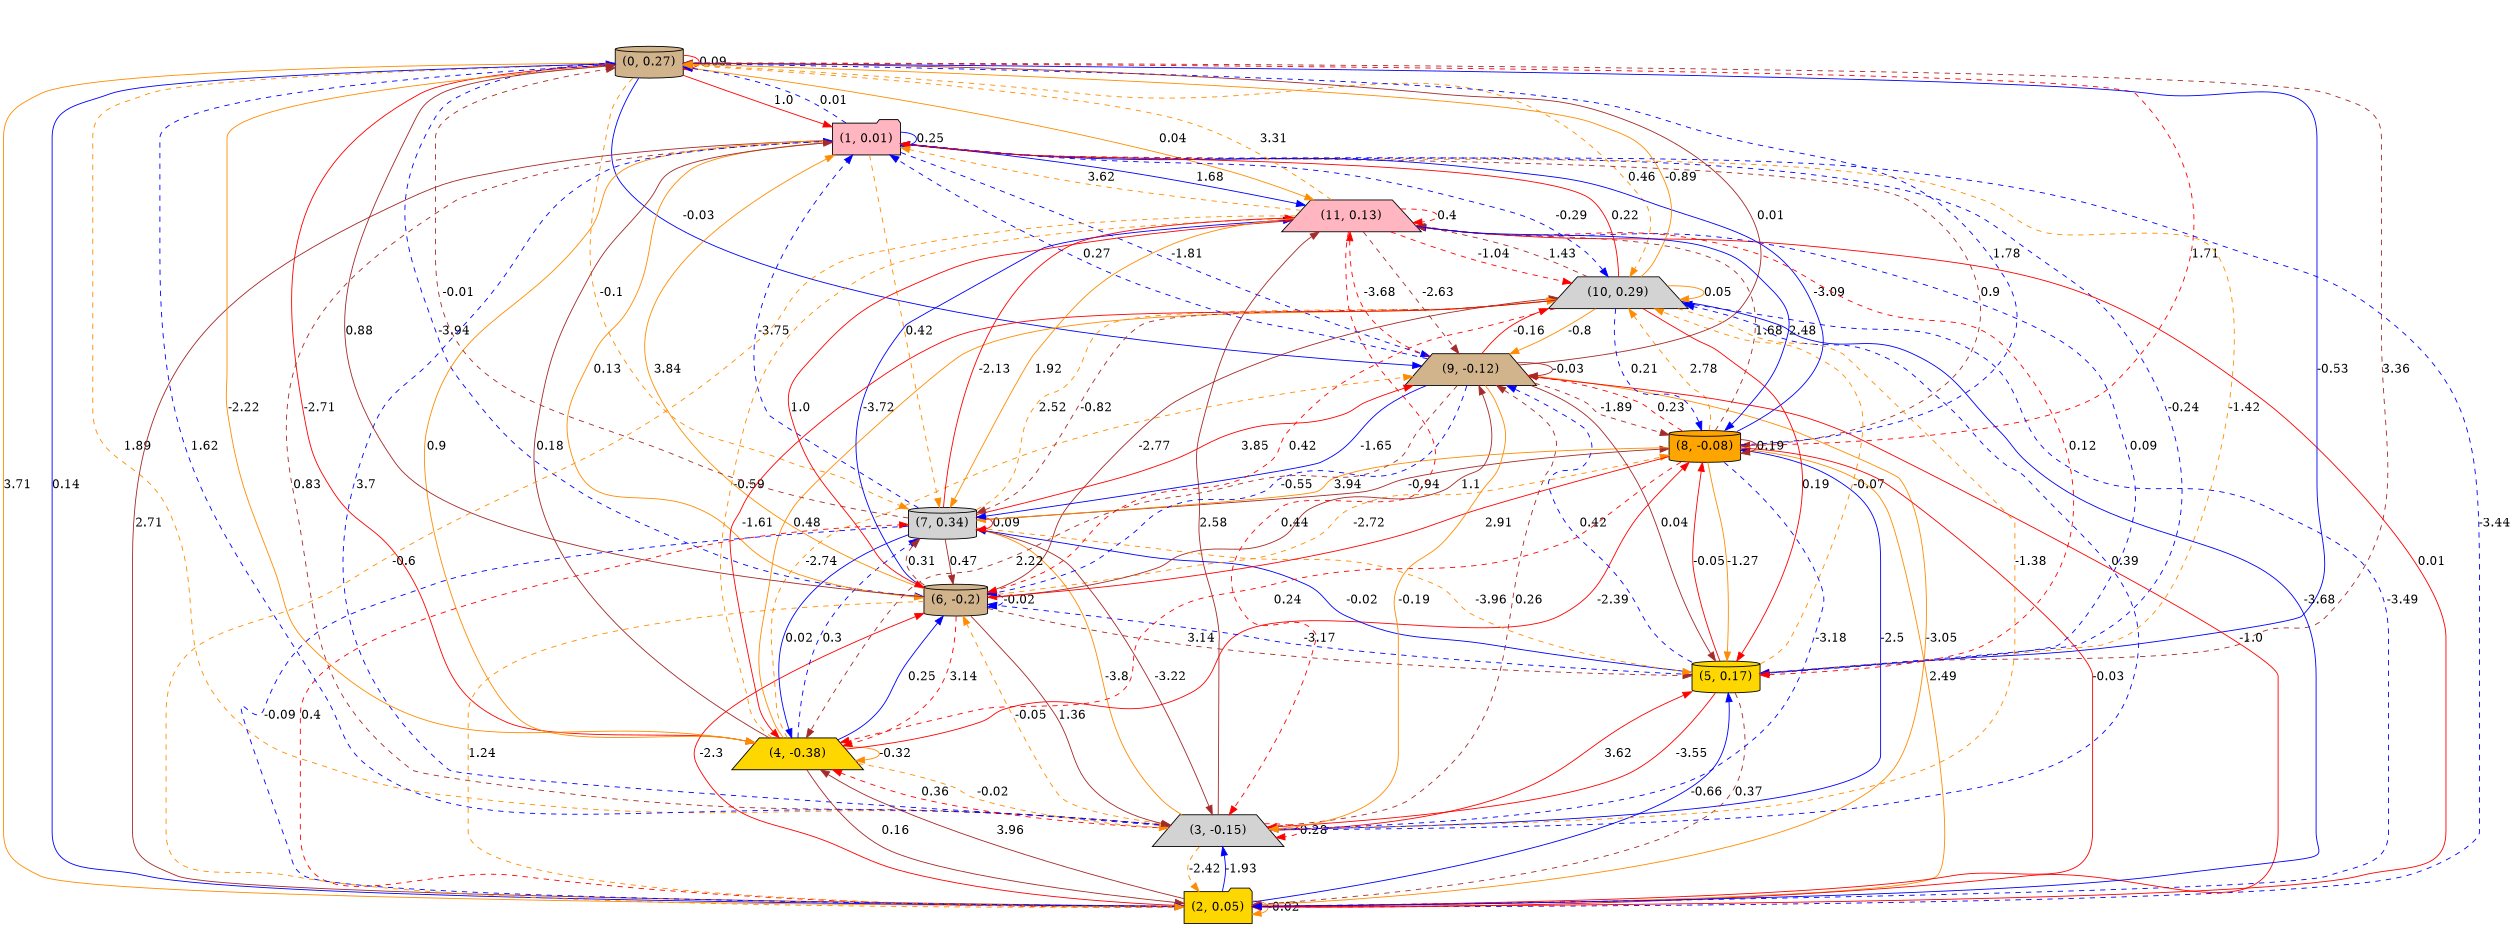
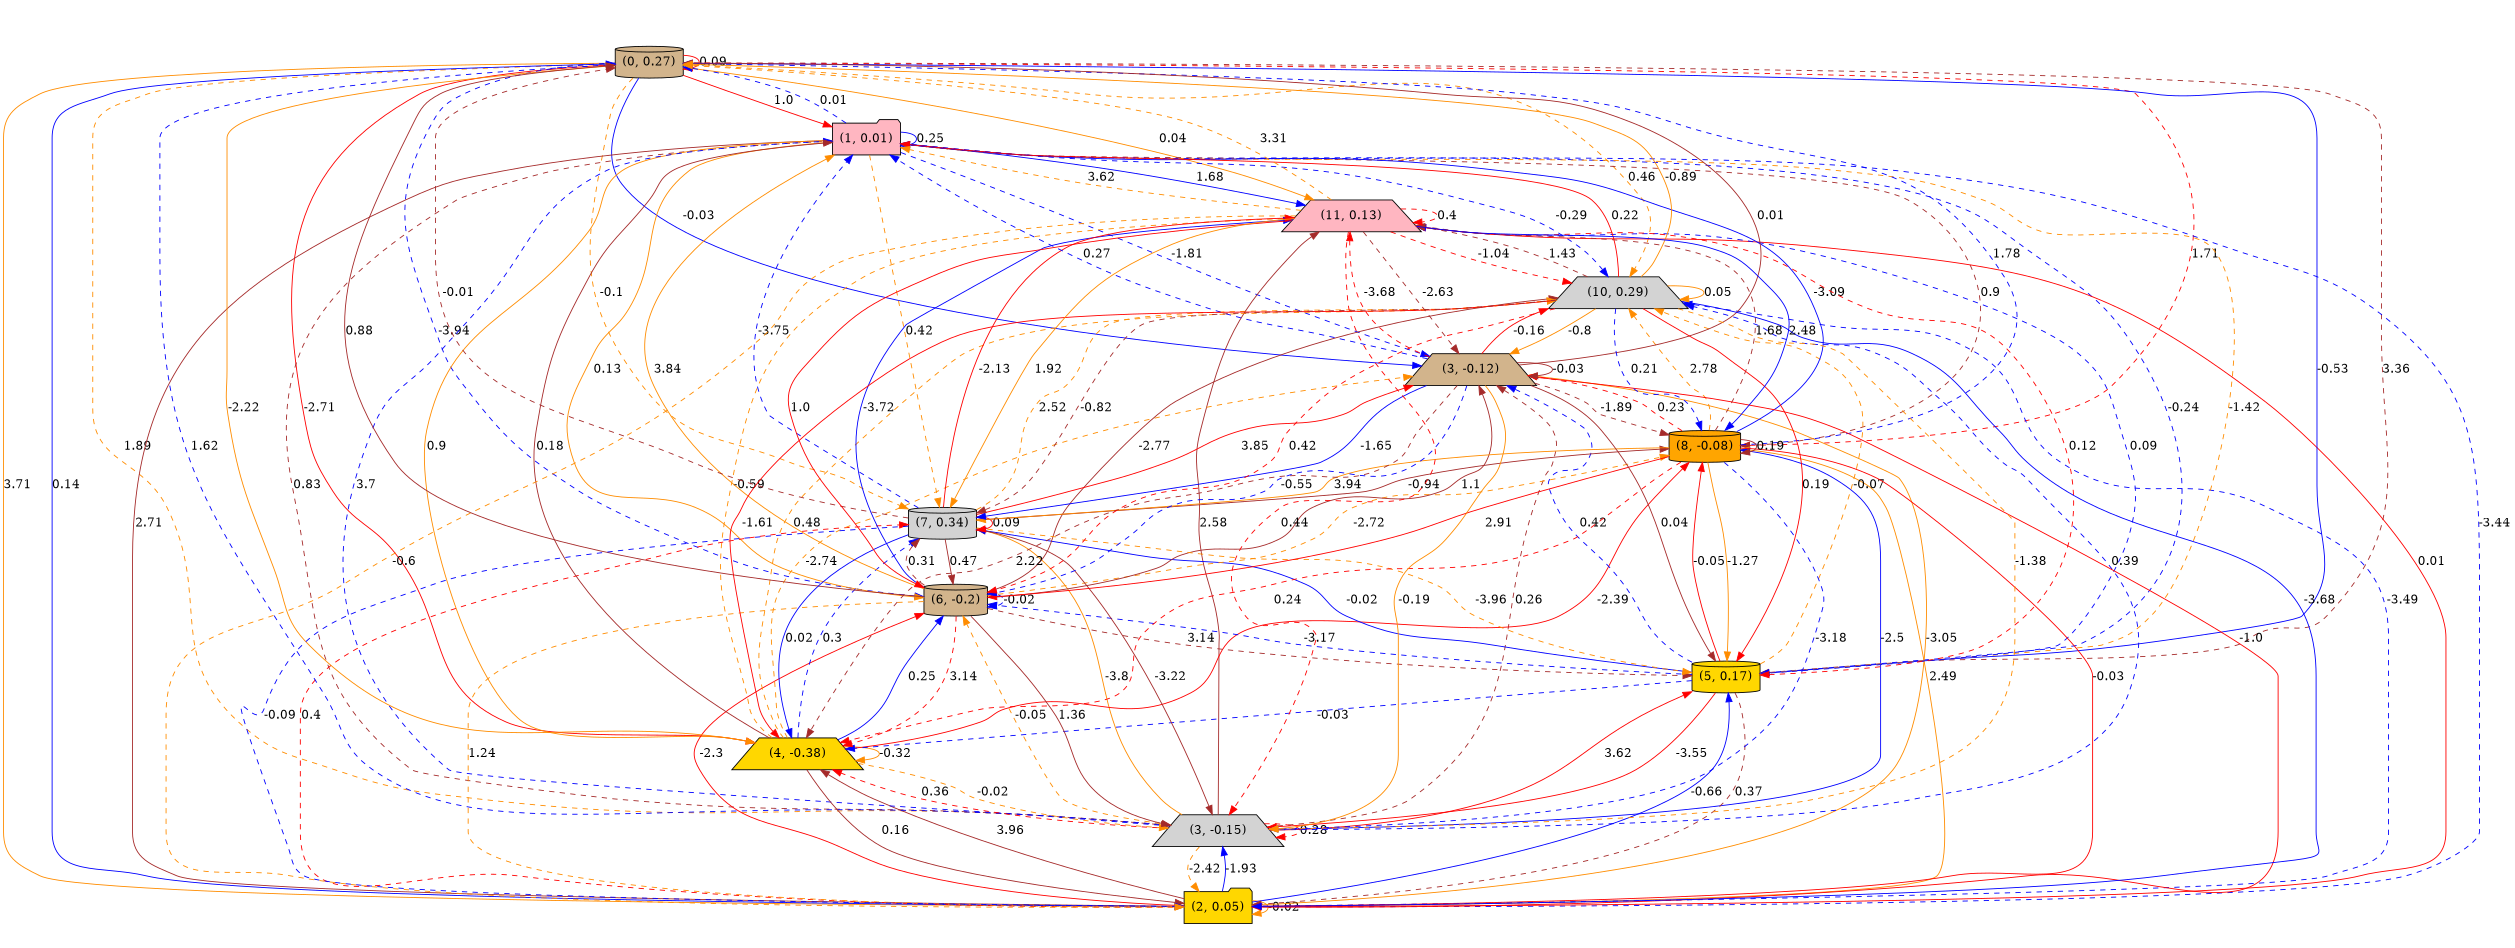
edge "(4, -0.38)" -> "(10, 0.29)": style solid -> dashed
node "(9, -0.12)": label "(9, -0.12)" -> "(3, -0.12)"
edge "(5, 0.17)" -> "(4, -0.38)": added, label "-0.03"
